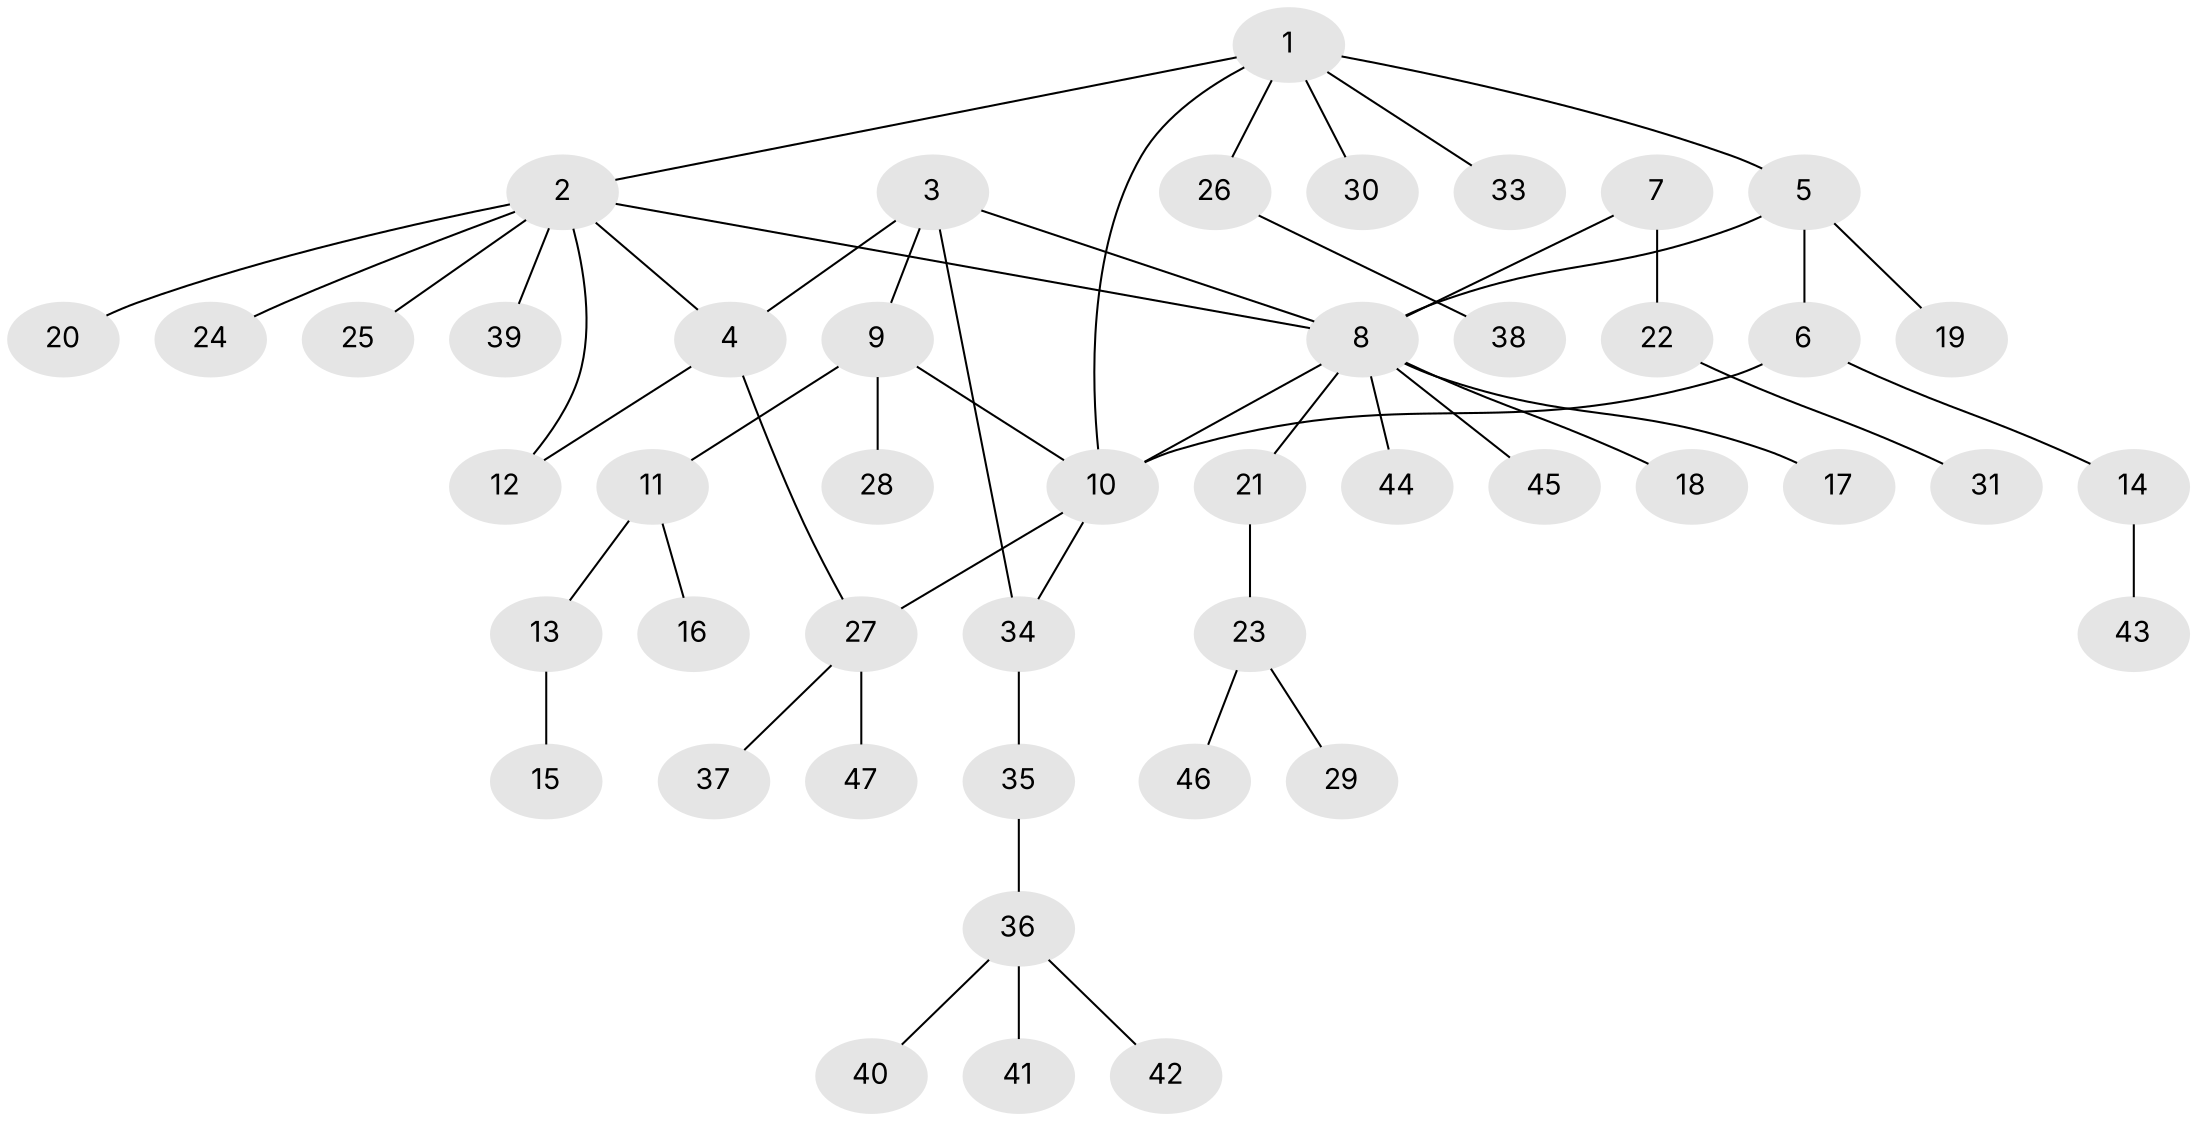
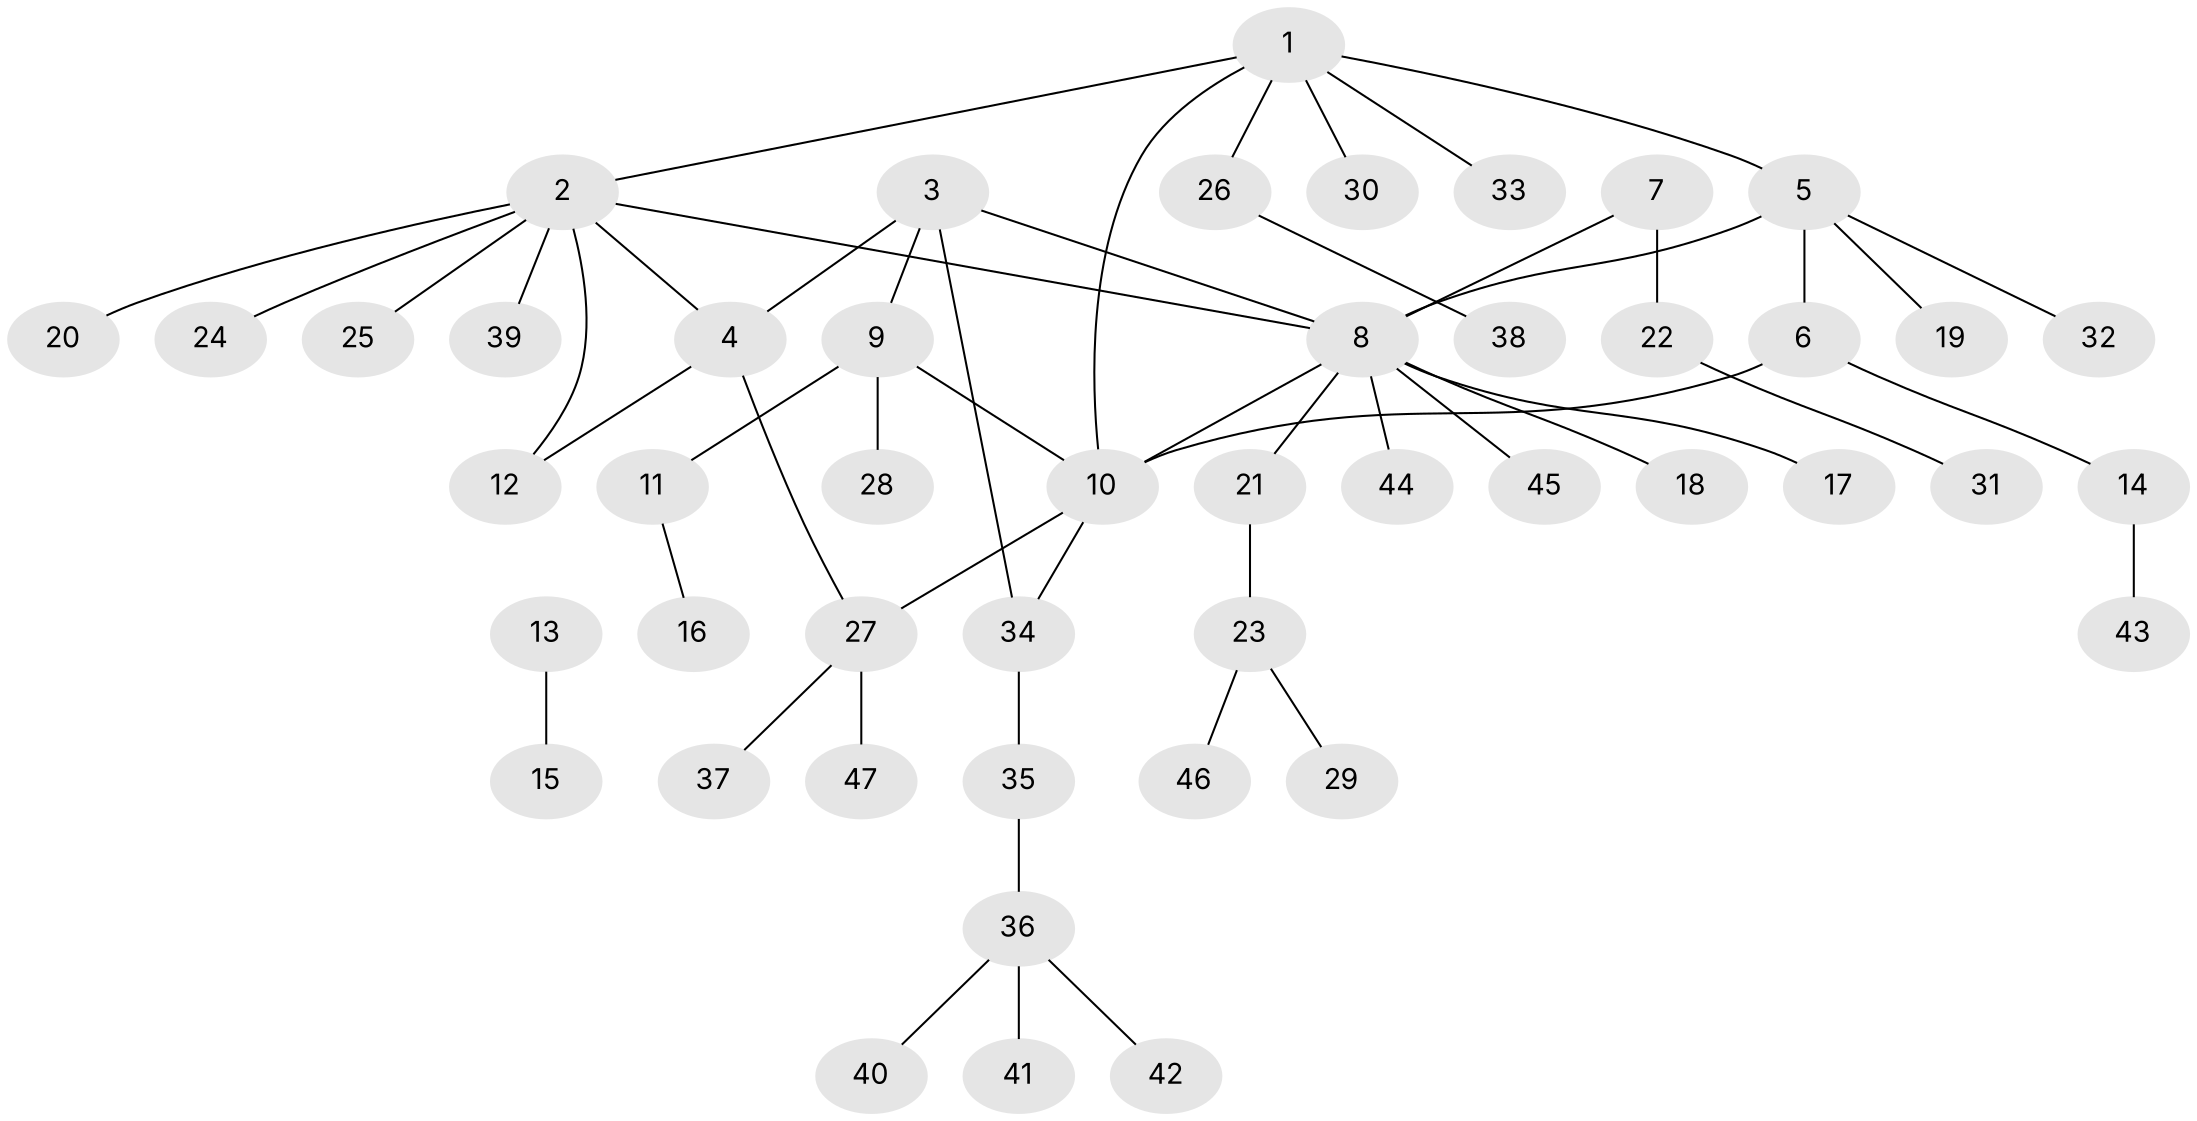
node "32": added
edge "11" -- "13": removed
